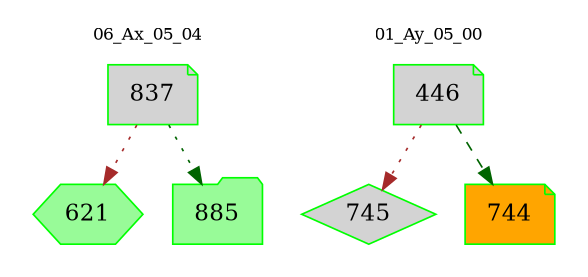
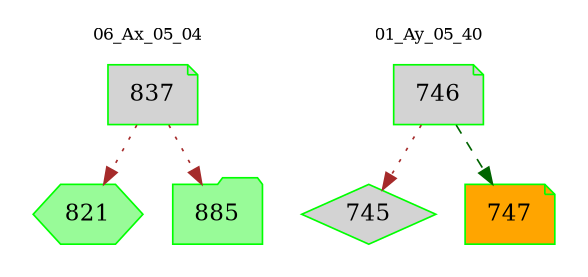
cluster "01_Ay_05_00": label "01_Ay_05_00" -> "01_Ay_05_40"
node "446": label "446" -> "746"
edge "837" -> "885": color darkgreen -> brown
node "621": label "621" -> "821"
node "744": label "744" -> "747"
